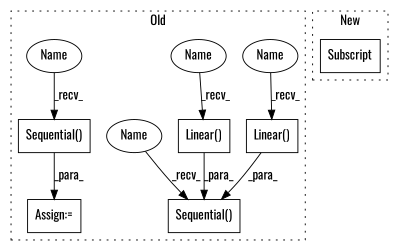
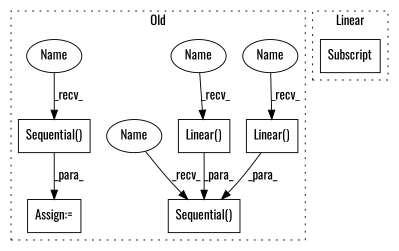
cluster "New": label "New" -> "Linear"
